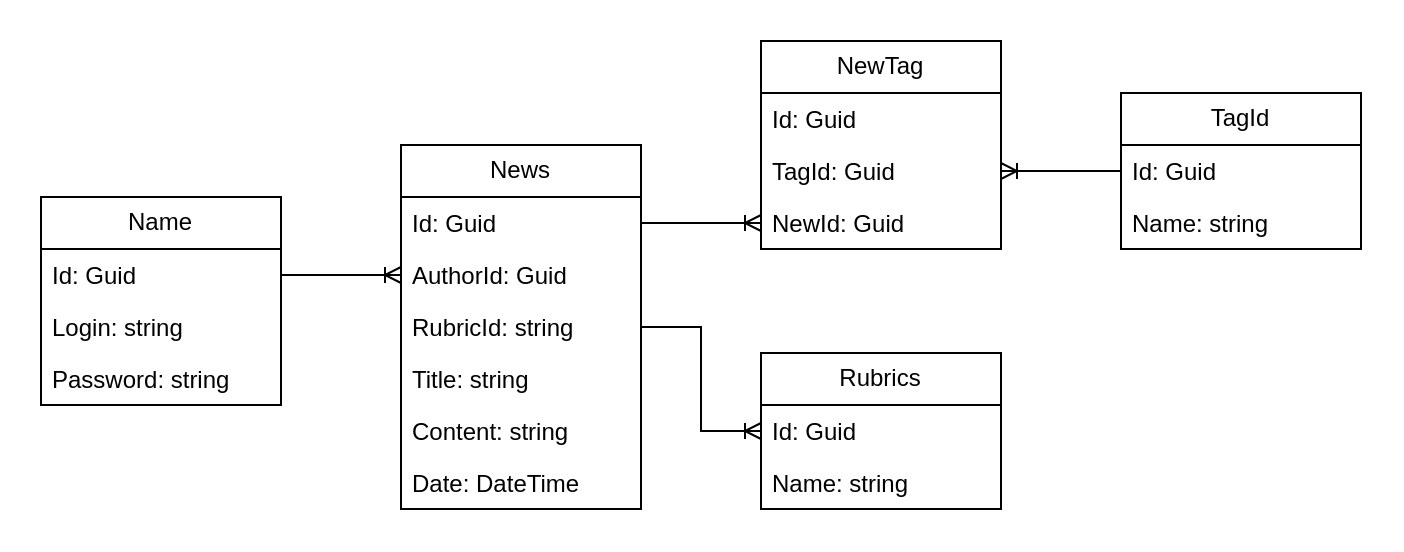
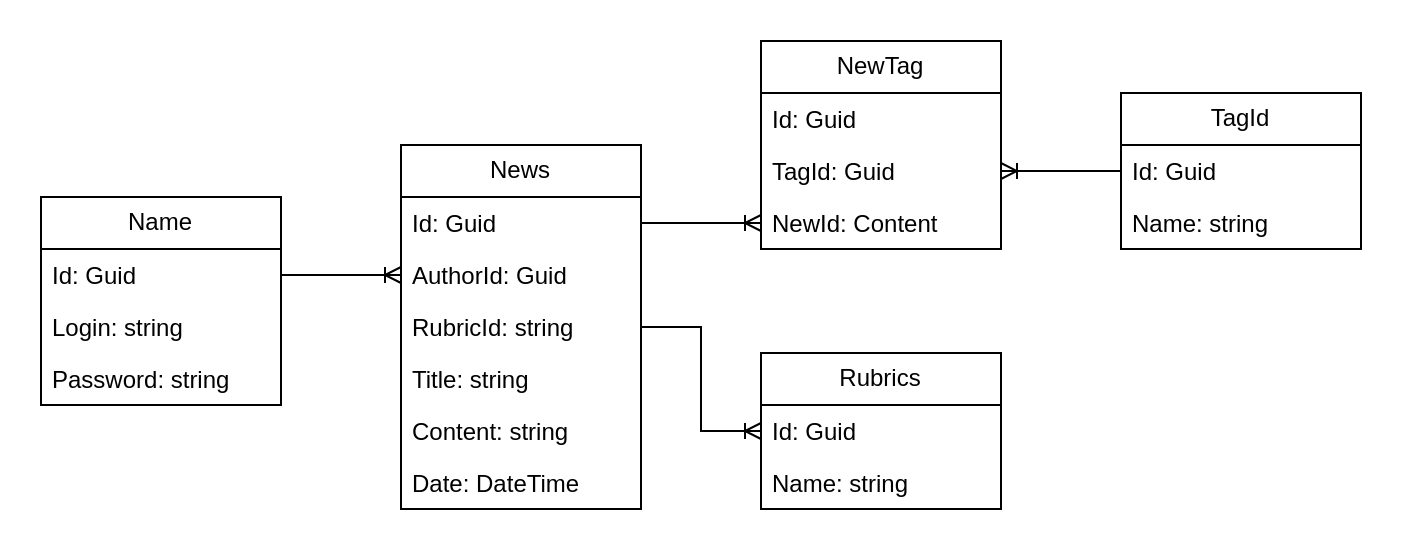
node "NewId: Guid": label "NewId: Guid" -> "NewId: Content"
